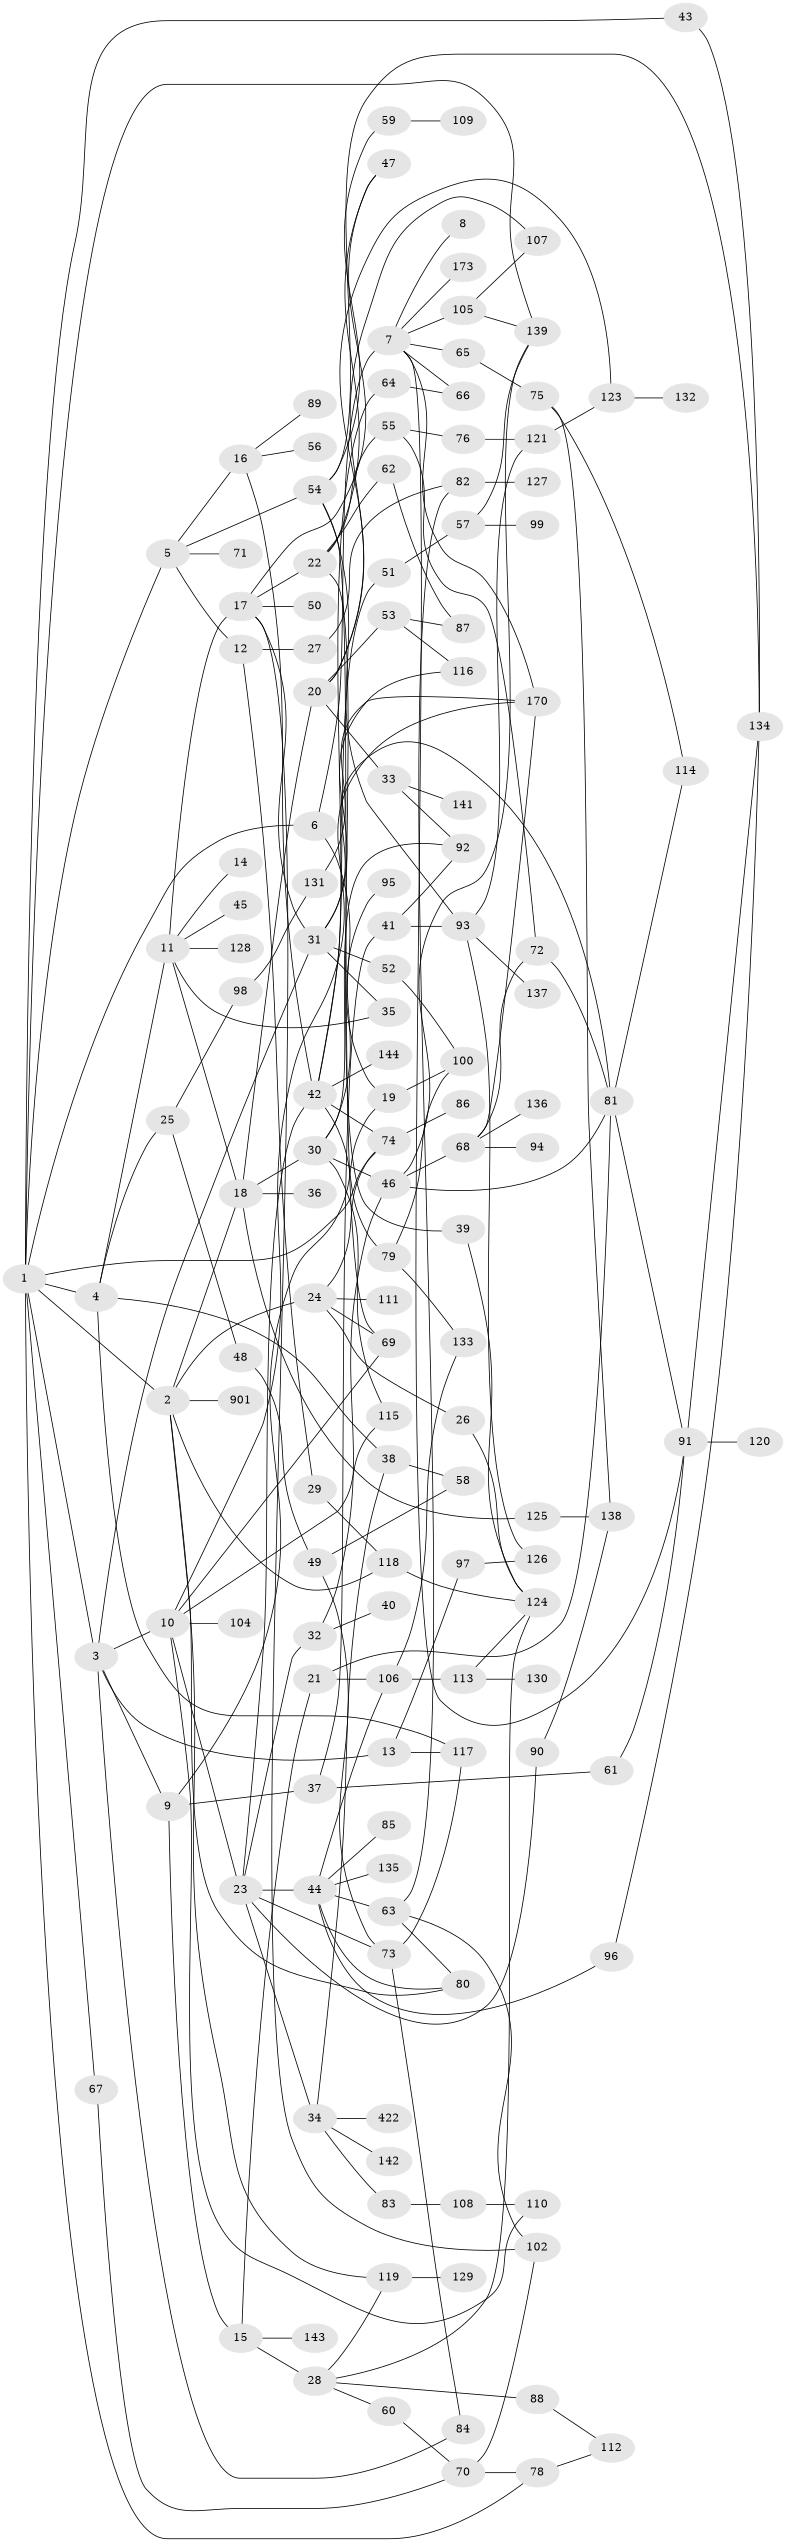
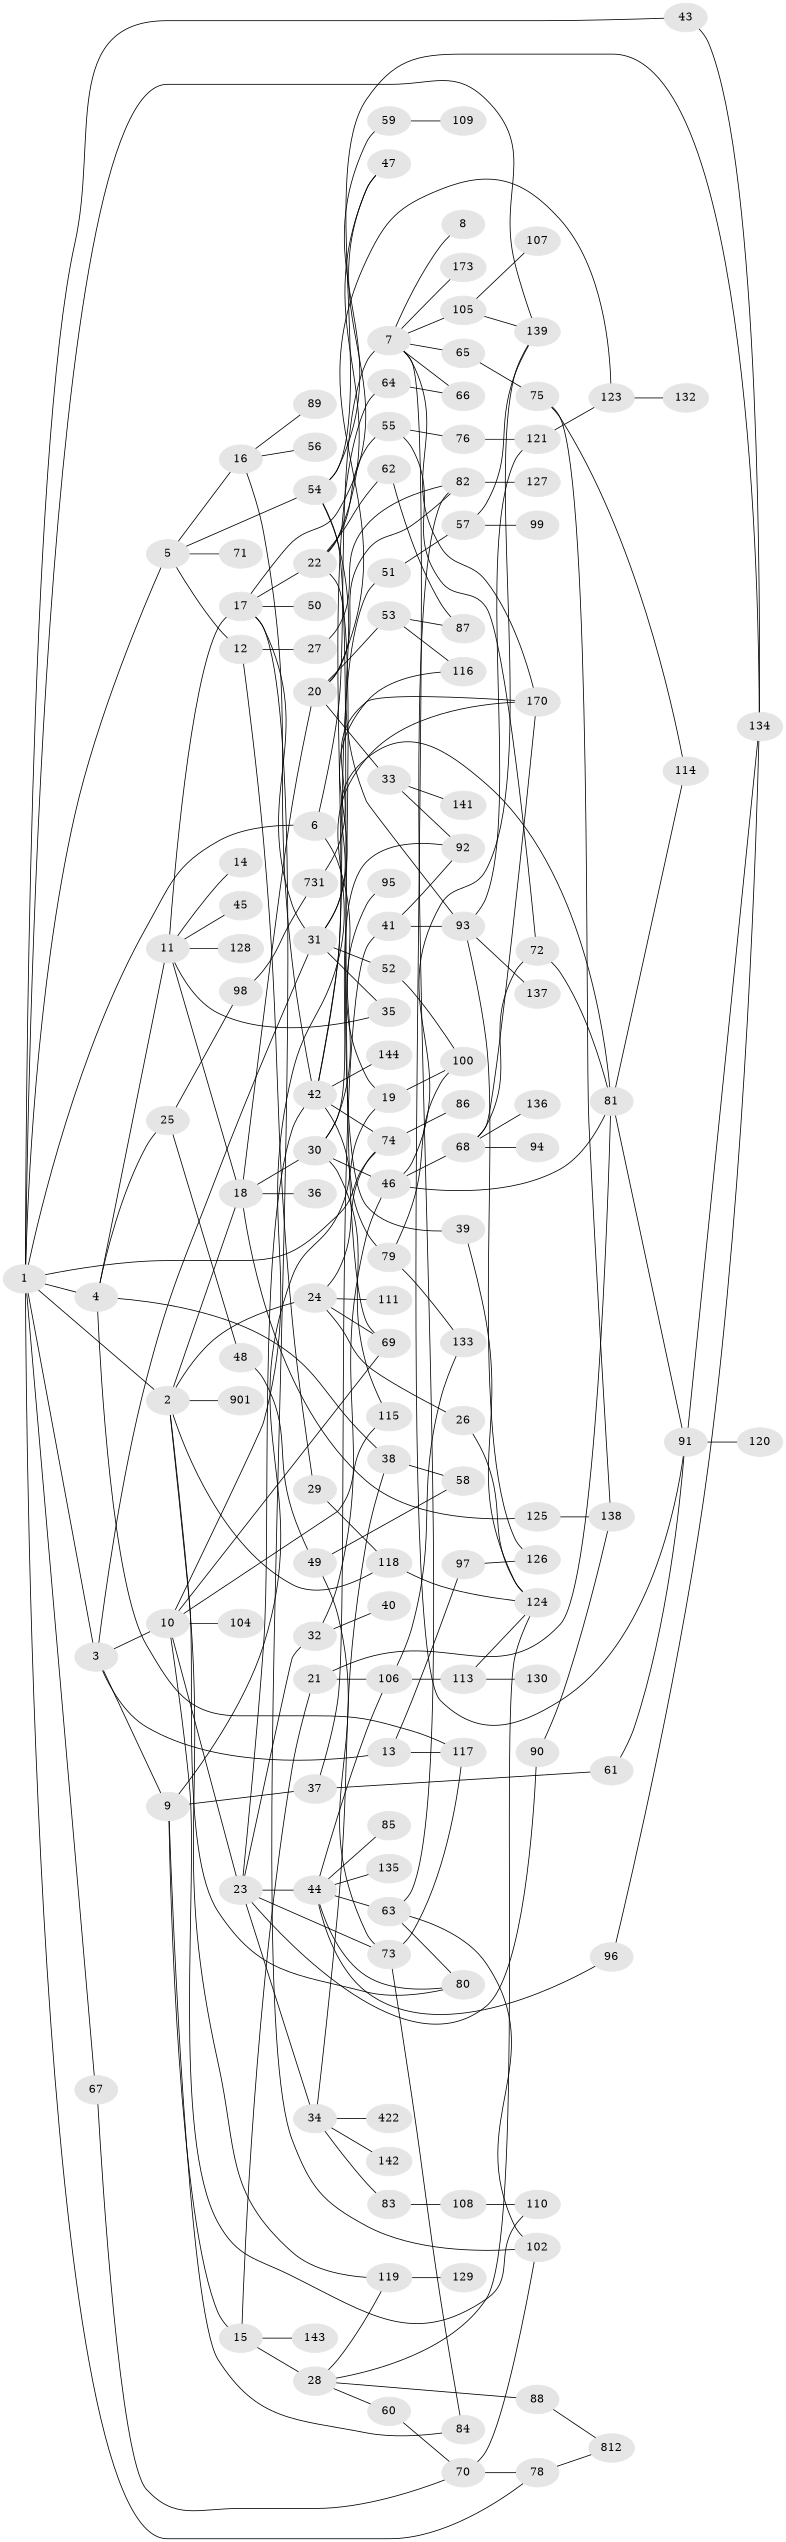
edge "107" -- "20": now "82" -- "20"
node "131": label "131" -> "731"
edge "3" -- "84": now "9" -- "84"
node "112": label "112" -> "812"
